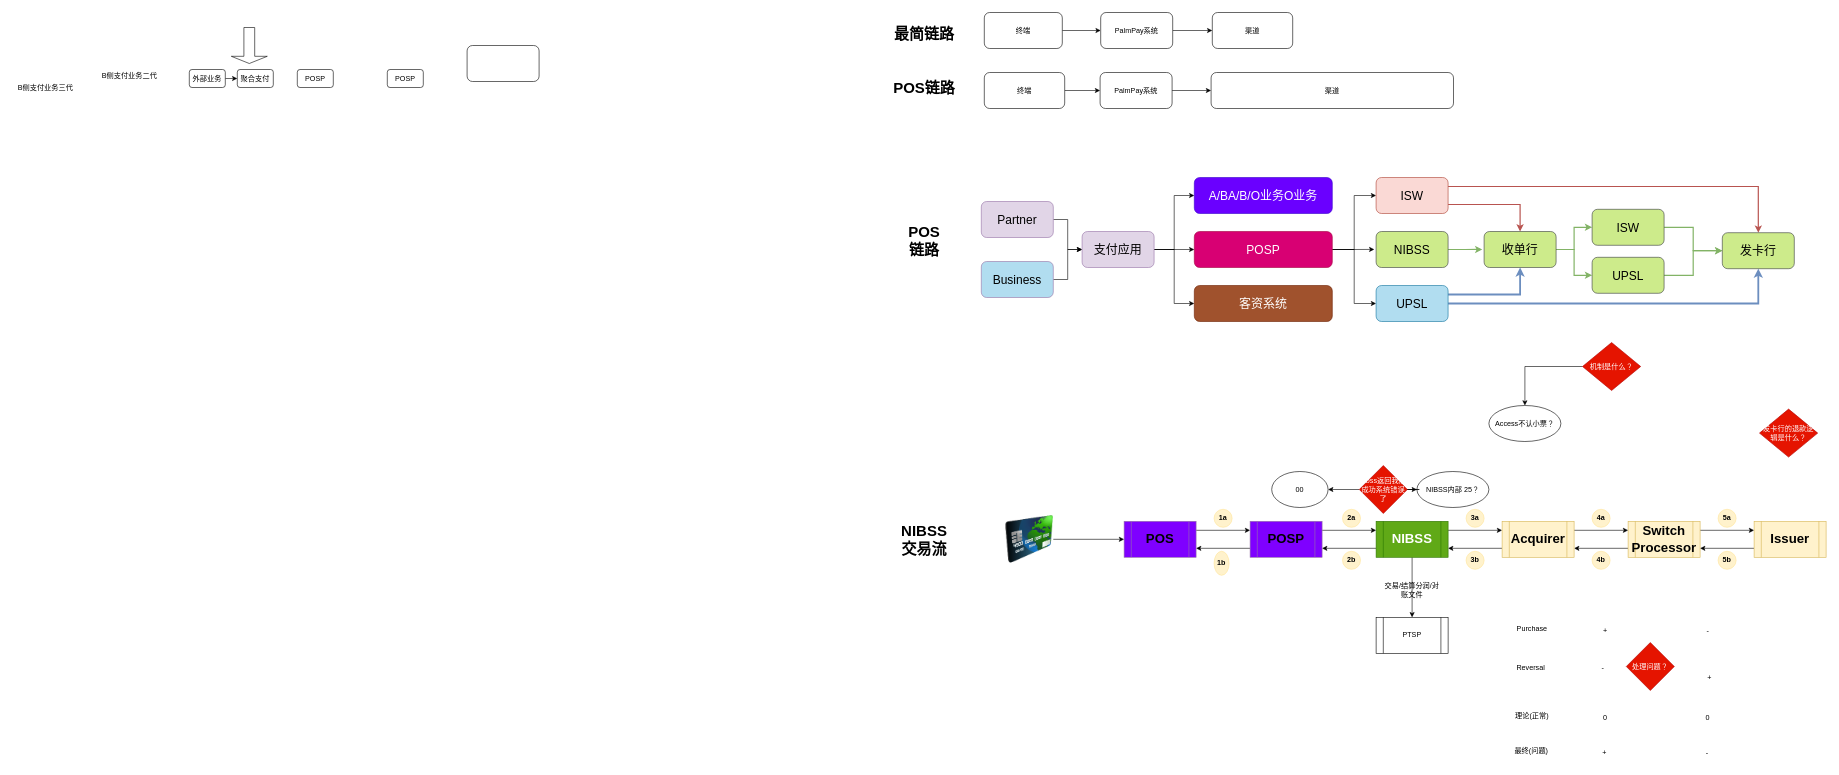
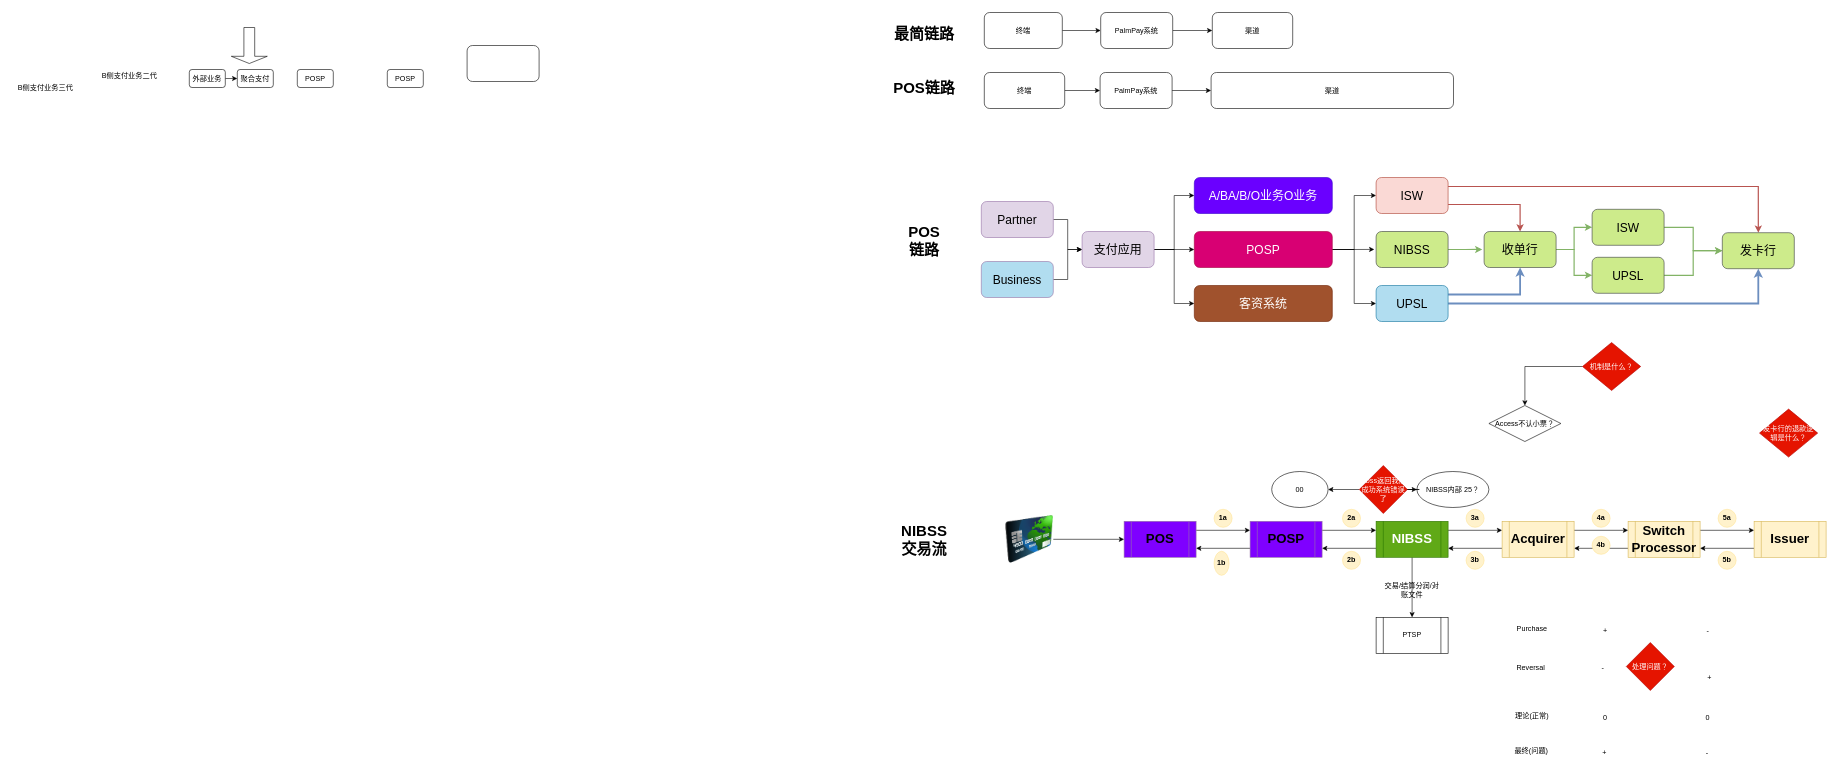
node "Access不认小票？": shape ellipse -> diamond
node "4b": moved (1601, 560) -> (1601, 545)
